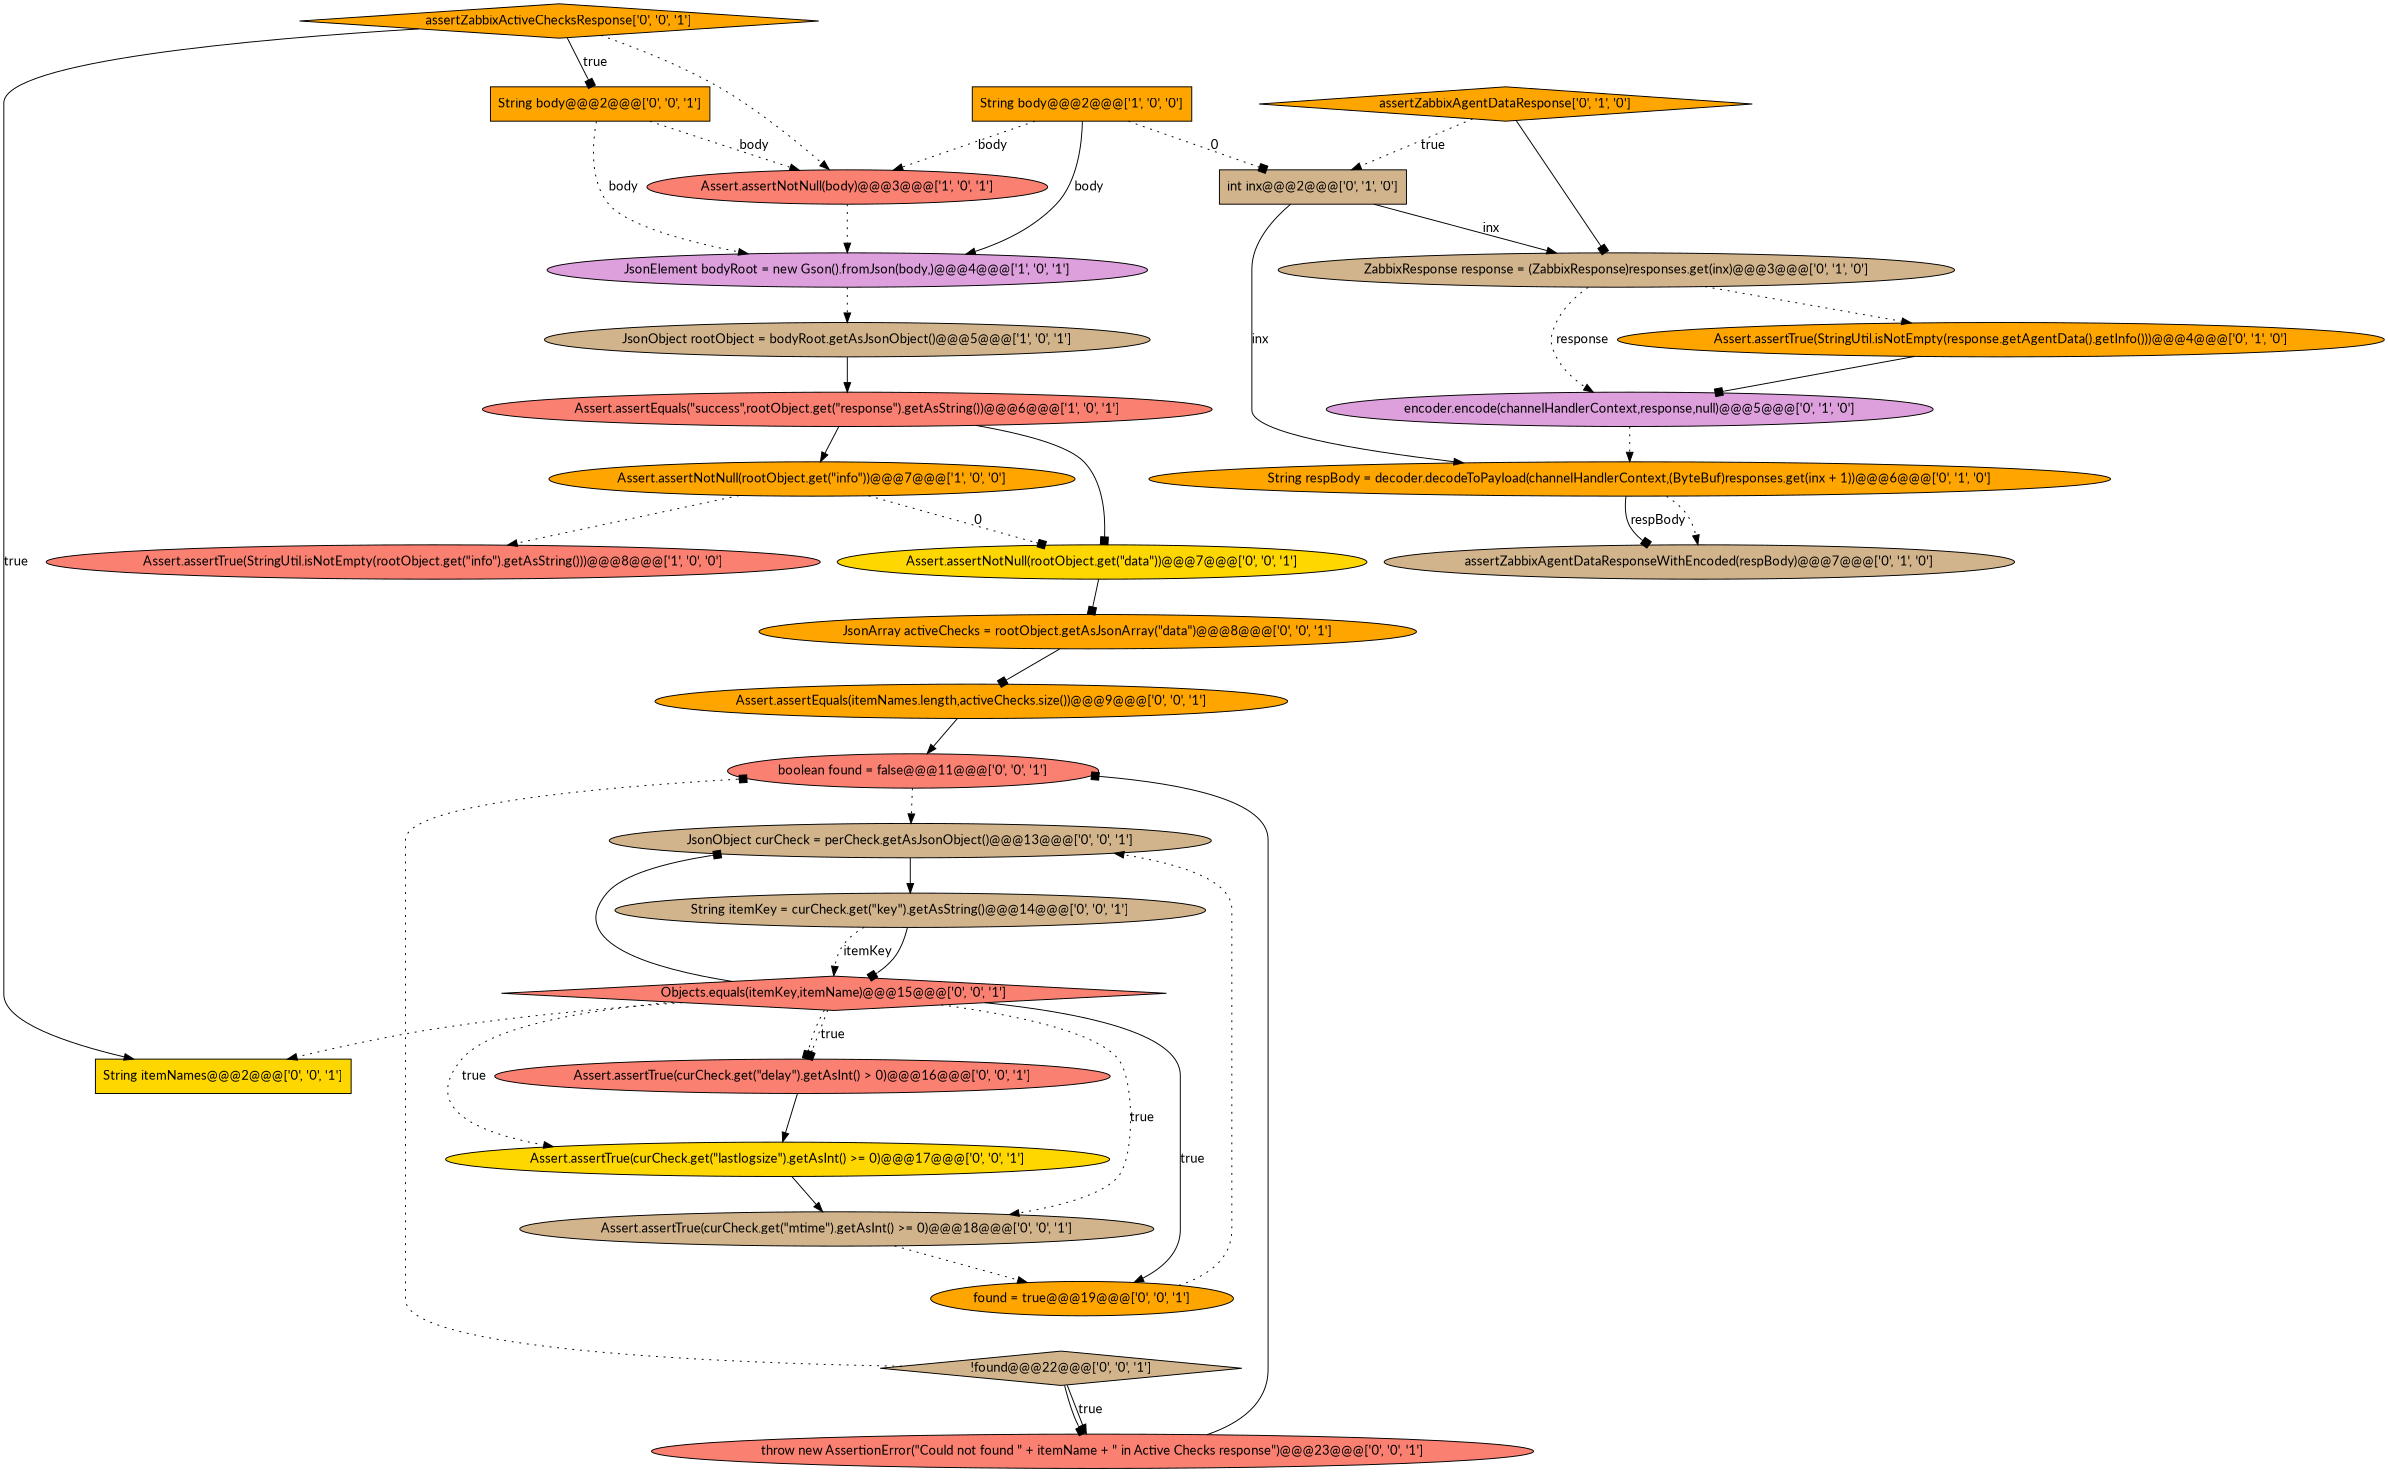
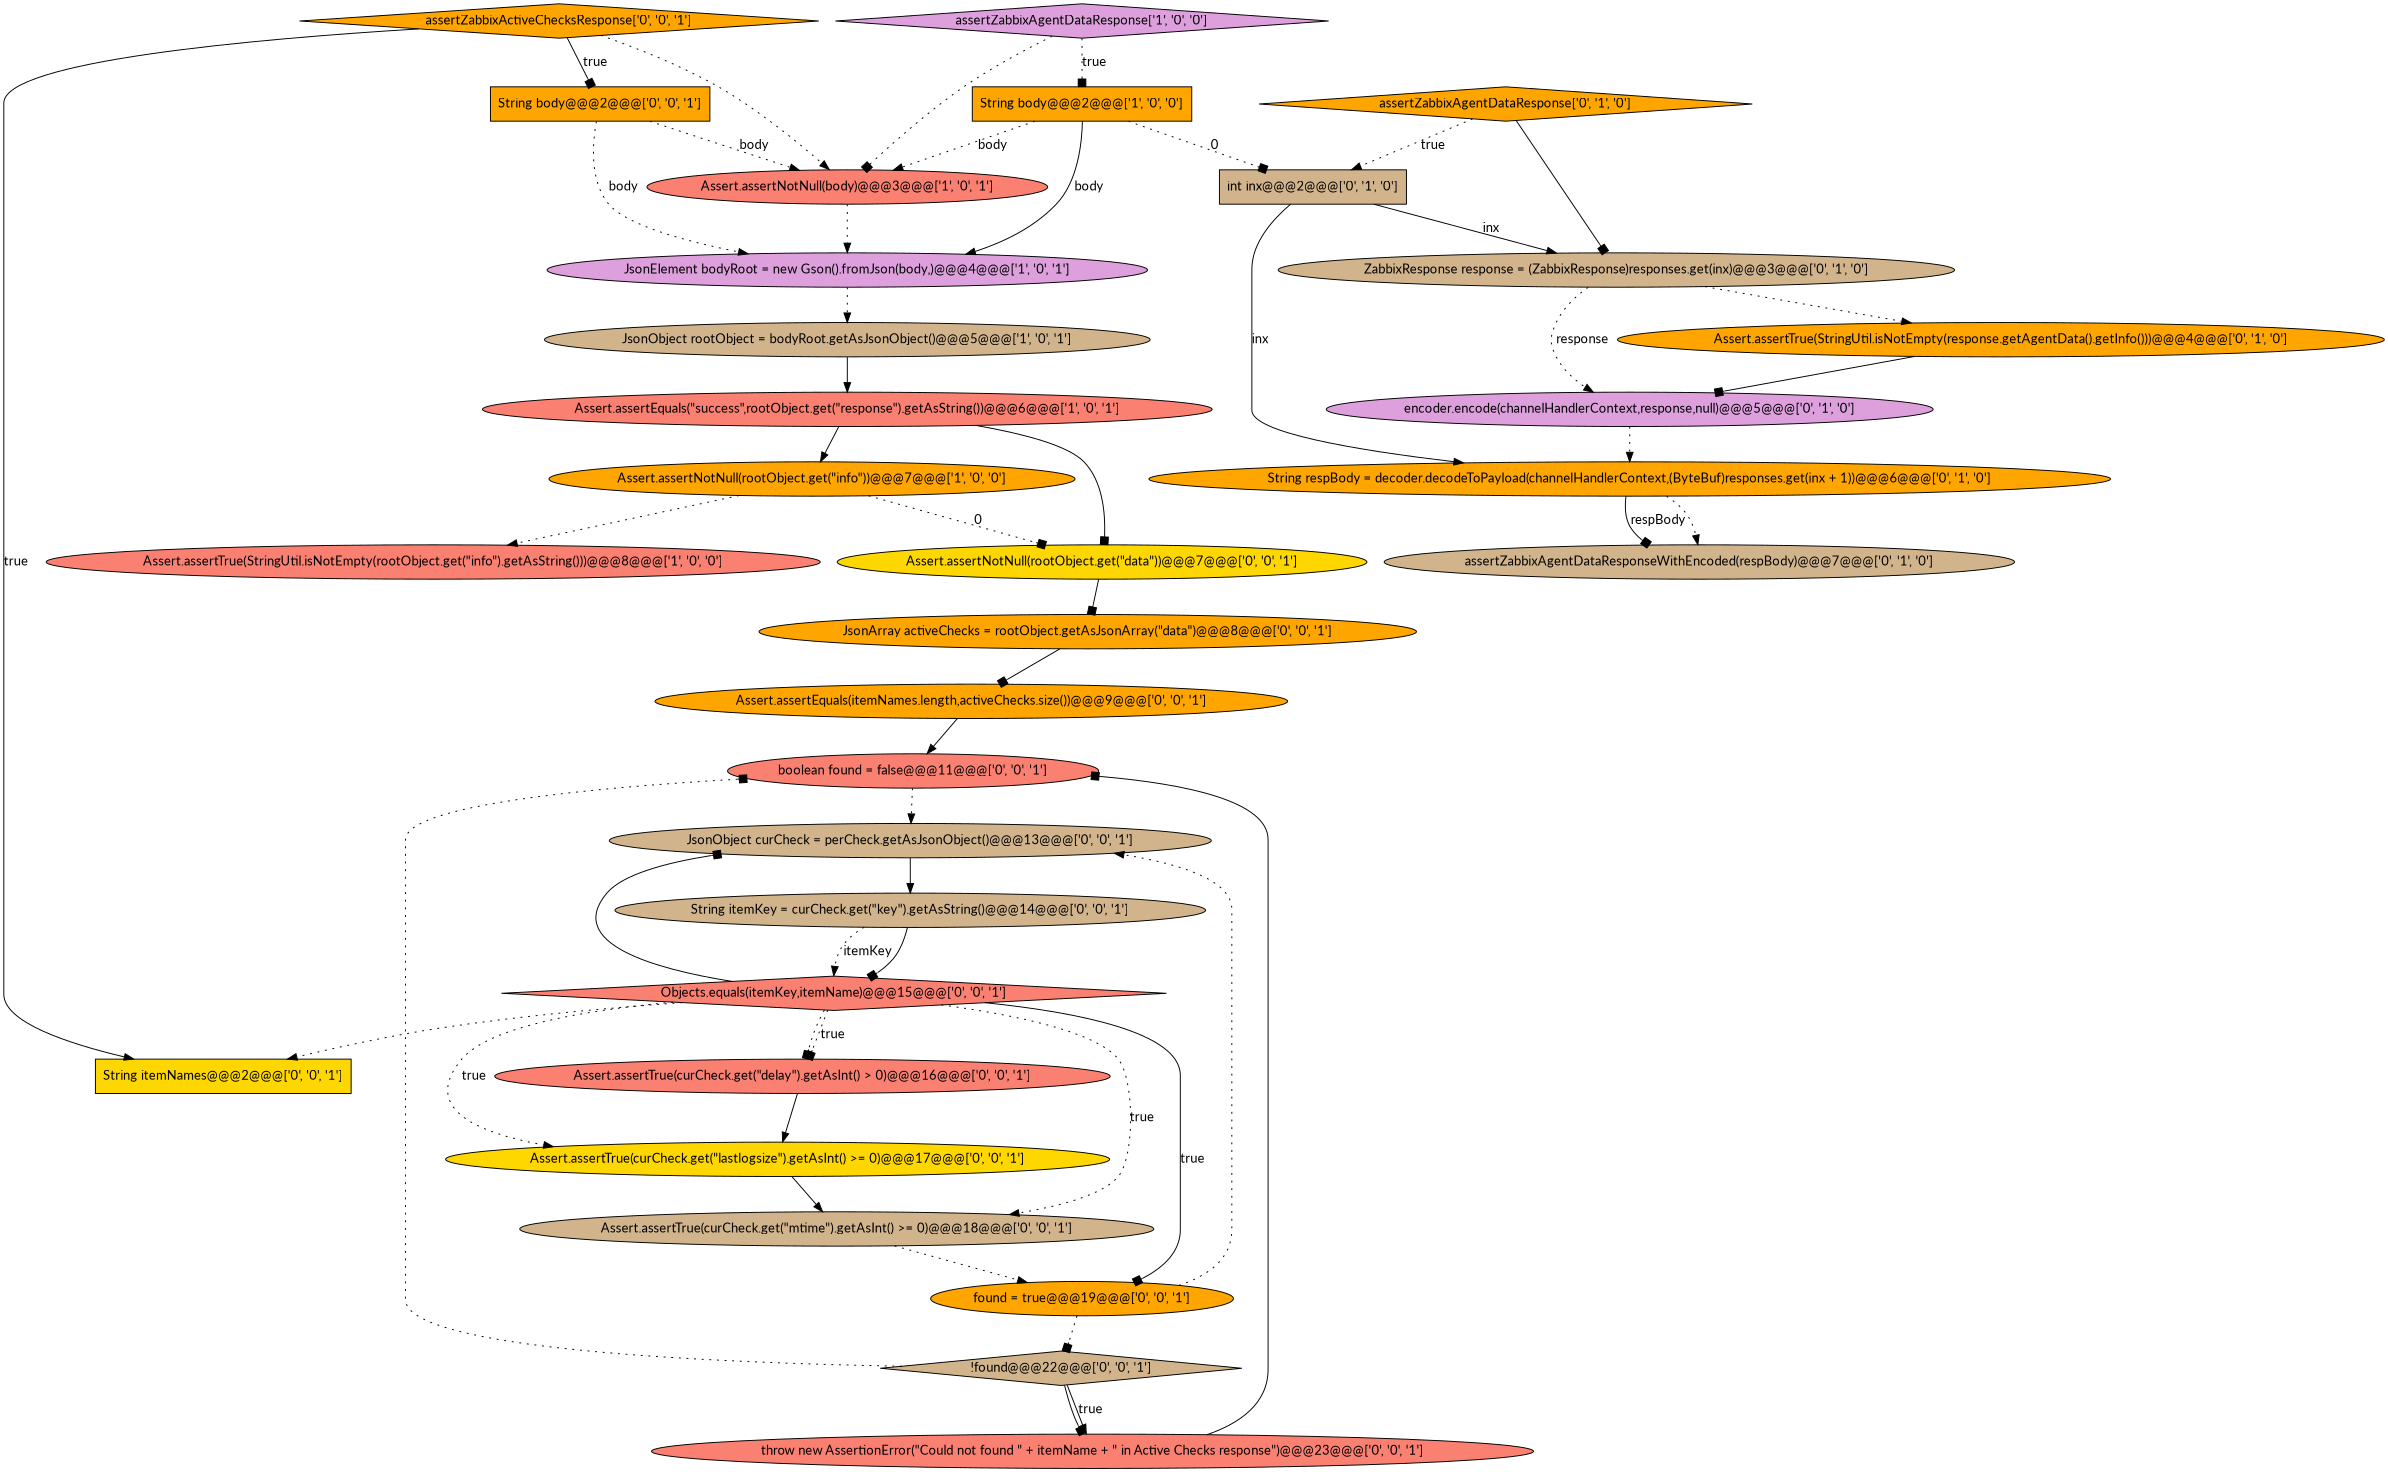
node "assertZabbixAgentDataResponse['1', '0', '0']": added
edge "Objects.equals(itemKey,itemName)@@@15@@@['0', '0', '1']" -> "found = true@@@19@@@['0', '0', '1']": arrowhead normal -> box
edge "found = true@@@19@@@['0', '0', '1']" -> "!found@@@22@@@['0', '0', '1']": added
